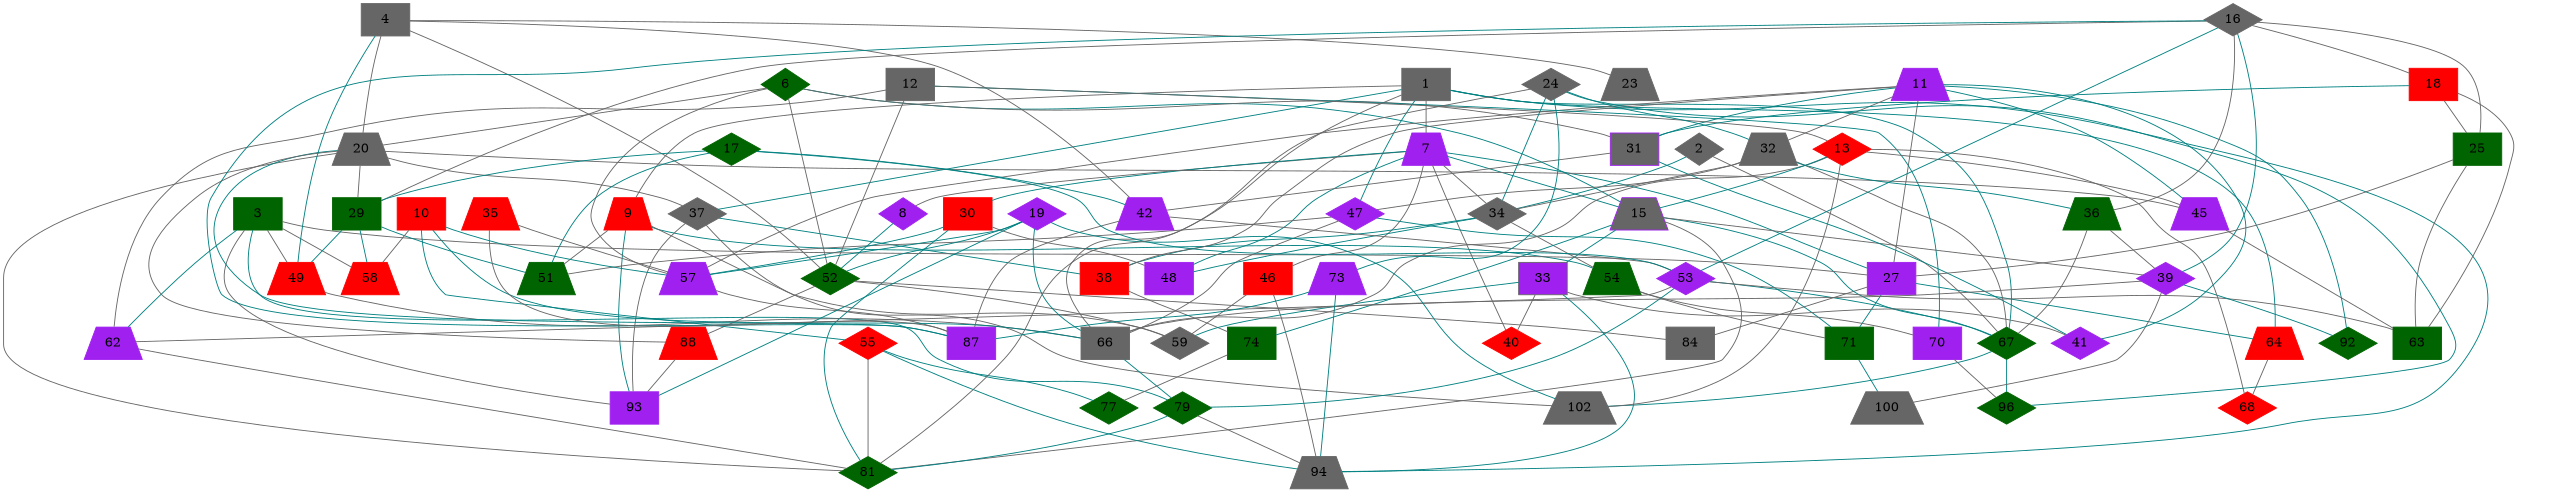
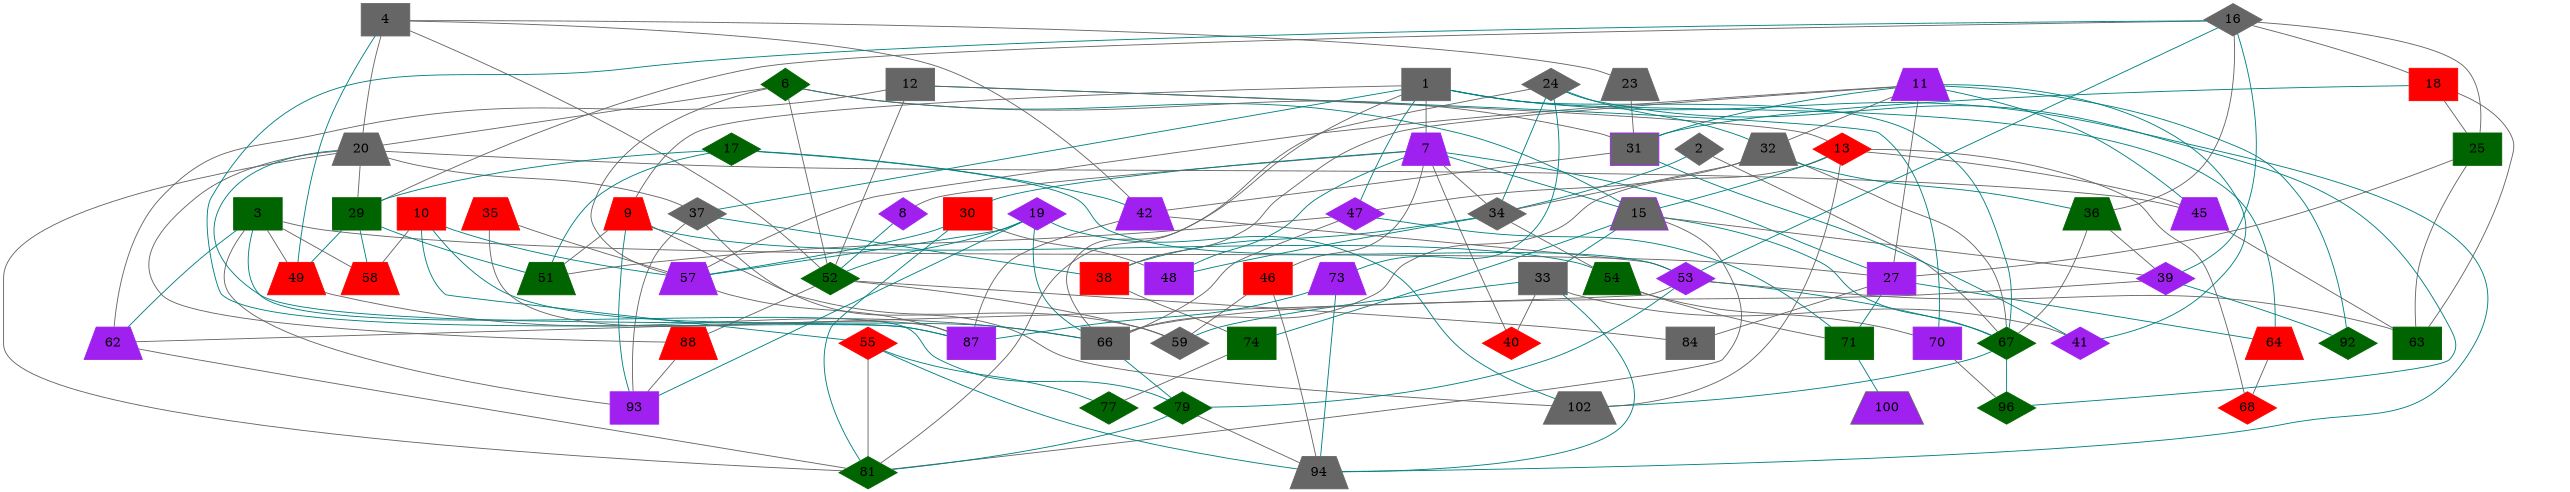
edge "23" -- "31": added
node "33": fillcolor purple -> gray40
edge "39" -- "100": removed
node "100": fillcolor gray40 -> purple
